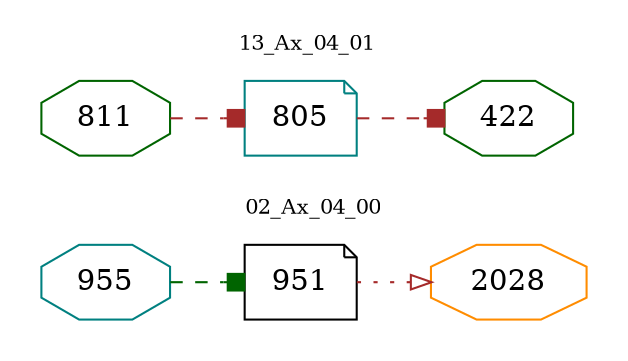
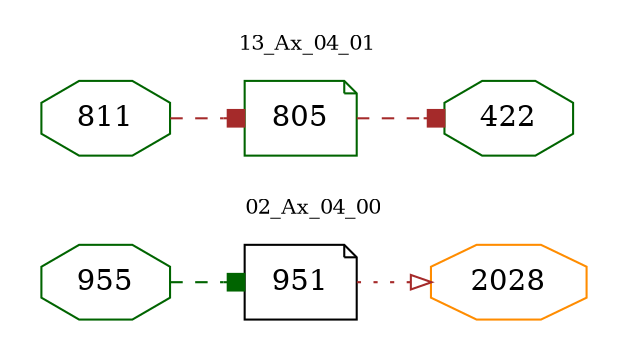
node "805": color teal -> darkgreen
node "955": color teal -> darkgreen
